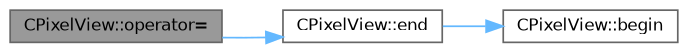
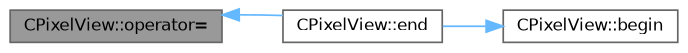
edge "CPixelView::operator=" -> "CPixelView::end": reversed
